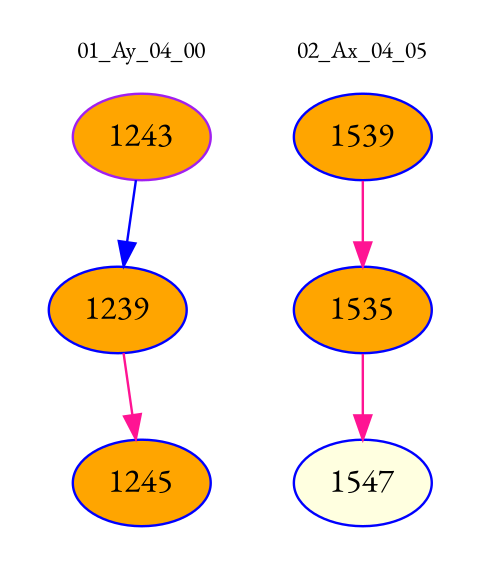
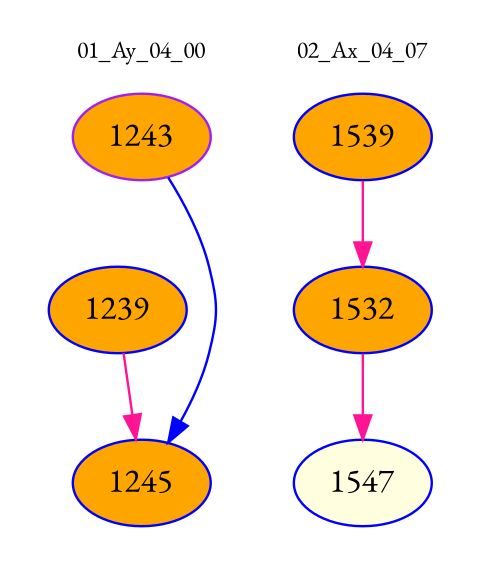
cluster "02_Ax_04_05": label "02_Ax_04_05" -> "02_Ax_04_07"
edge "1243" -> "1239": now "1243" -> "1245"
node "1535": label "1535" -> "1532"
